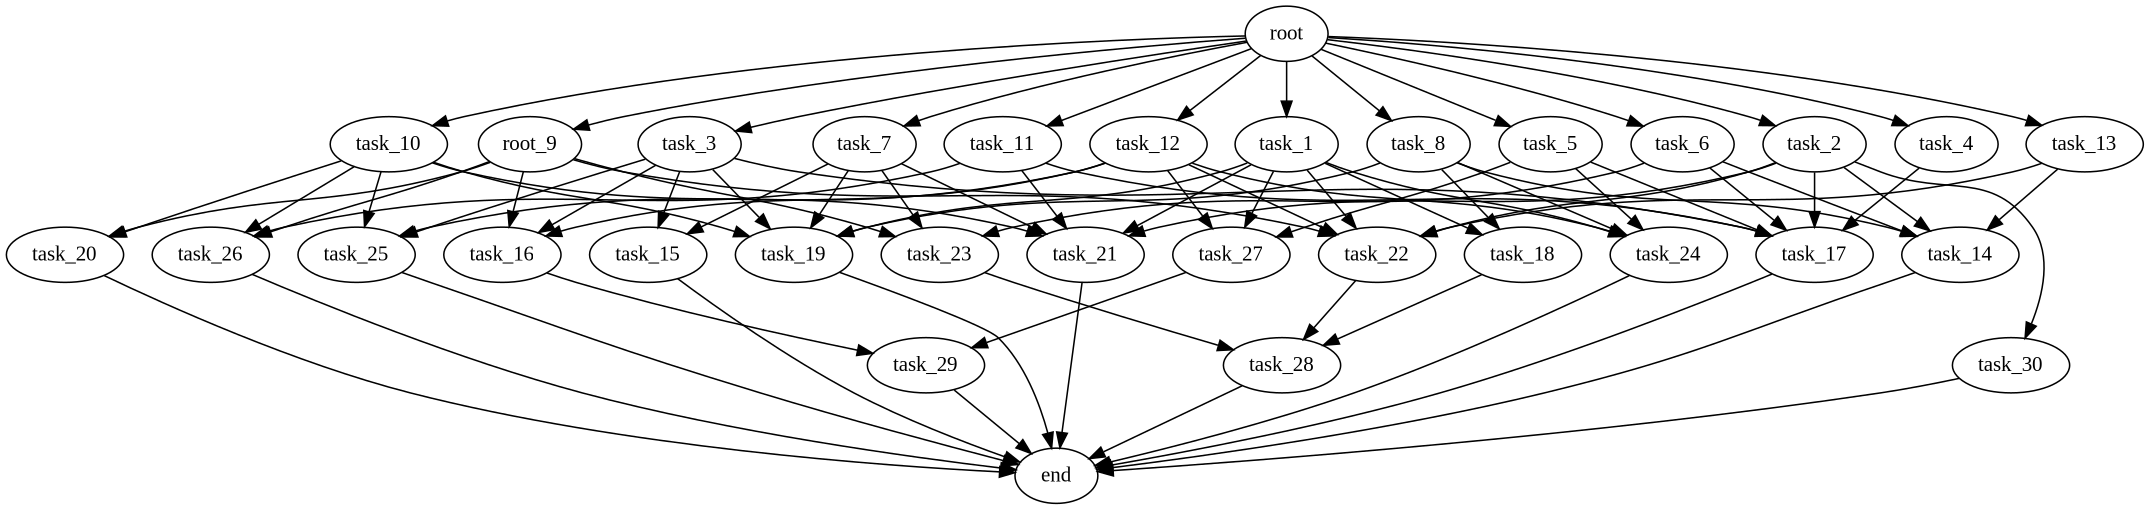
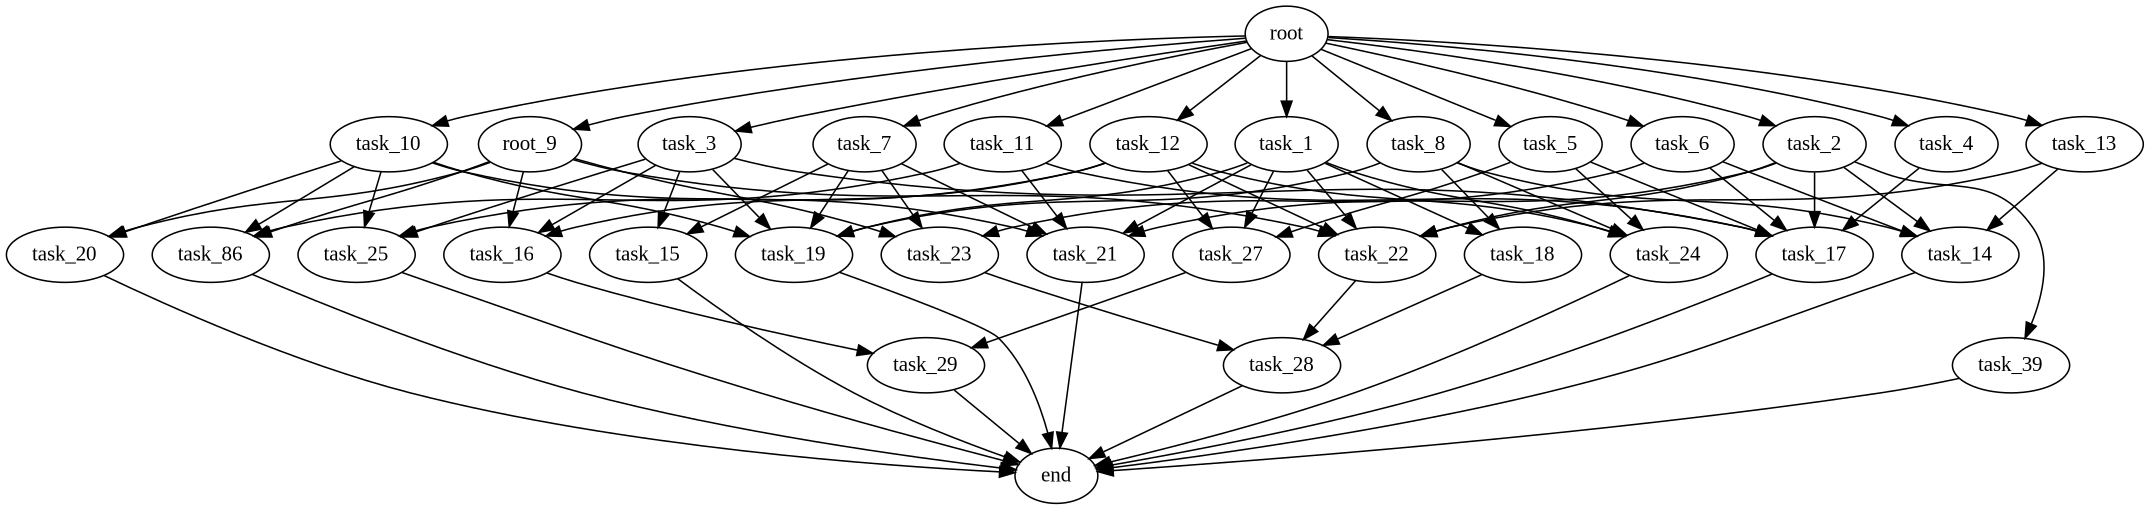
node "task_26": label "task_26" -> "task_86"
node "task_30": label "task_30" -> "task_39"
